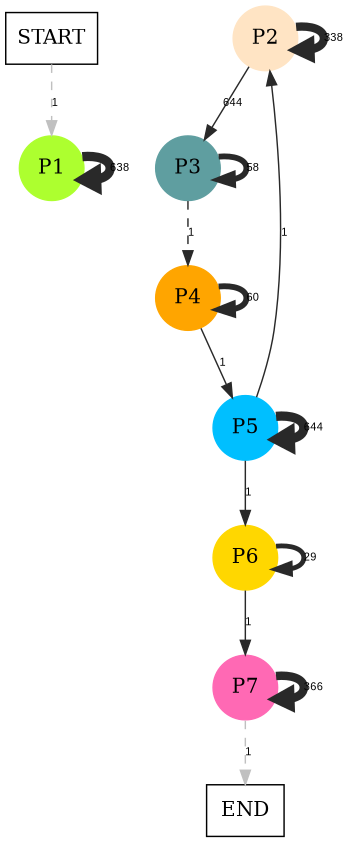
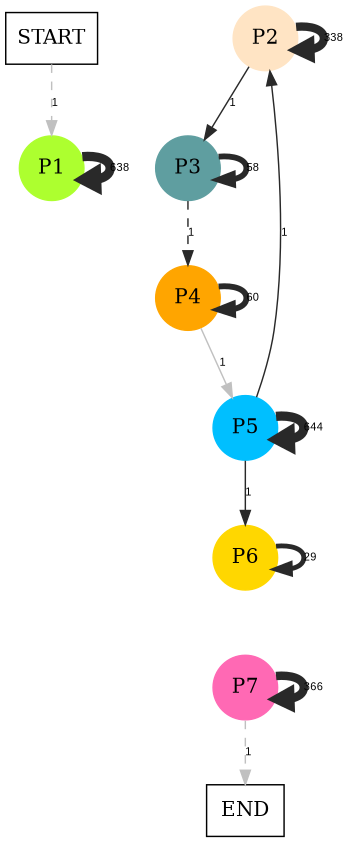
edge "P2" -> "P3": label "644" -> "1"
edge "P4" -> "P5": color grey16 -> grey
edge "P6" -> "P7": removed, label "1"
